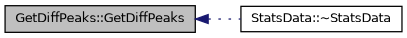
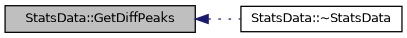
node "GetDiffPeaks::GetDiffPeaks": label "GetDiffPeaks::GetDiffPeaks" -> "StatsData::GetDiffPeaks"
